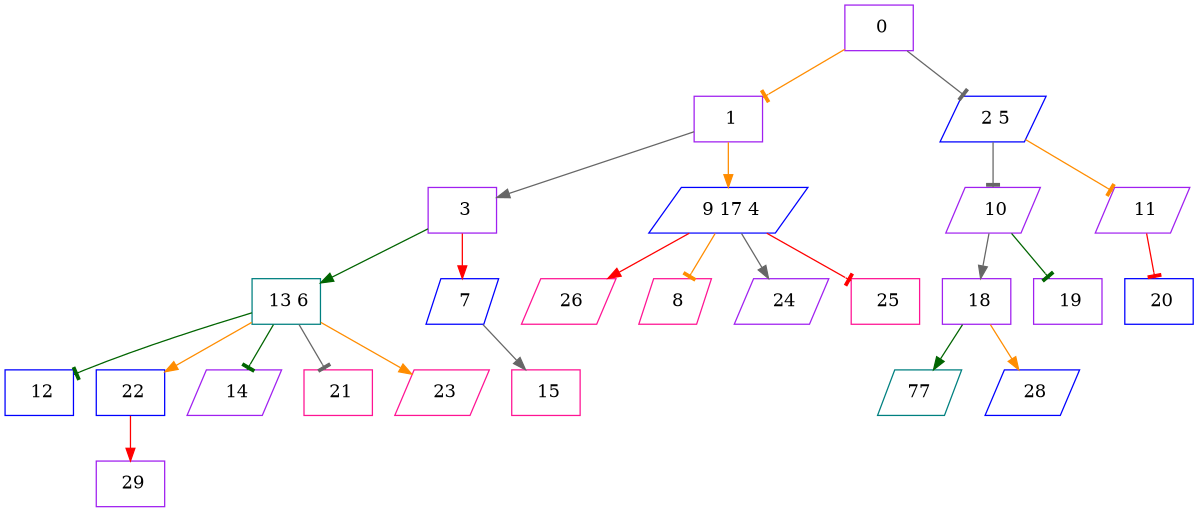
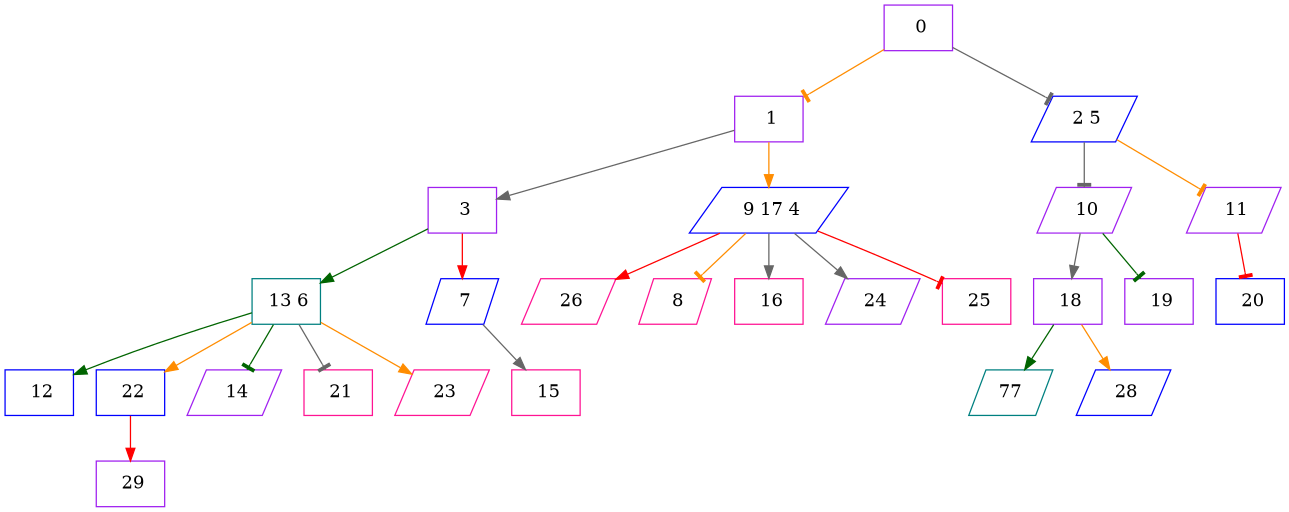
node "16": added
edge "13 6" -> "12": arrowhead tee -> normal
